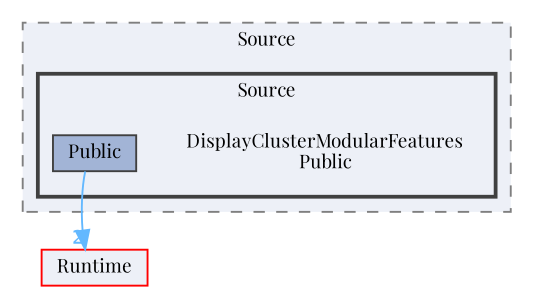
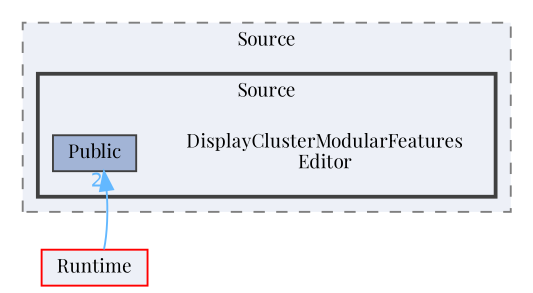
node "DisplayClusterModularFeatures Public": label "DisplayClusterModularFeatures Public" -> "DisplayClusterModularFeatures Editor"
edge "Public" -> "Runtime": reversed
